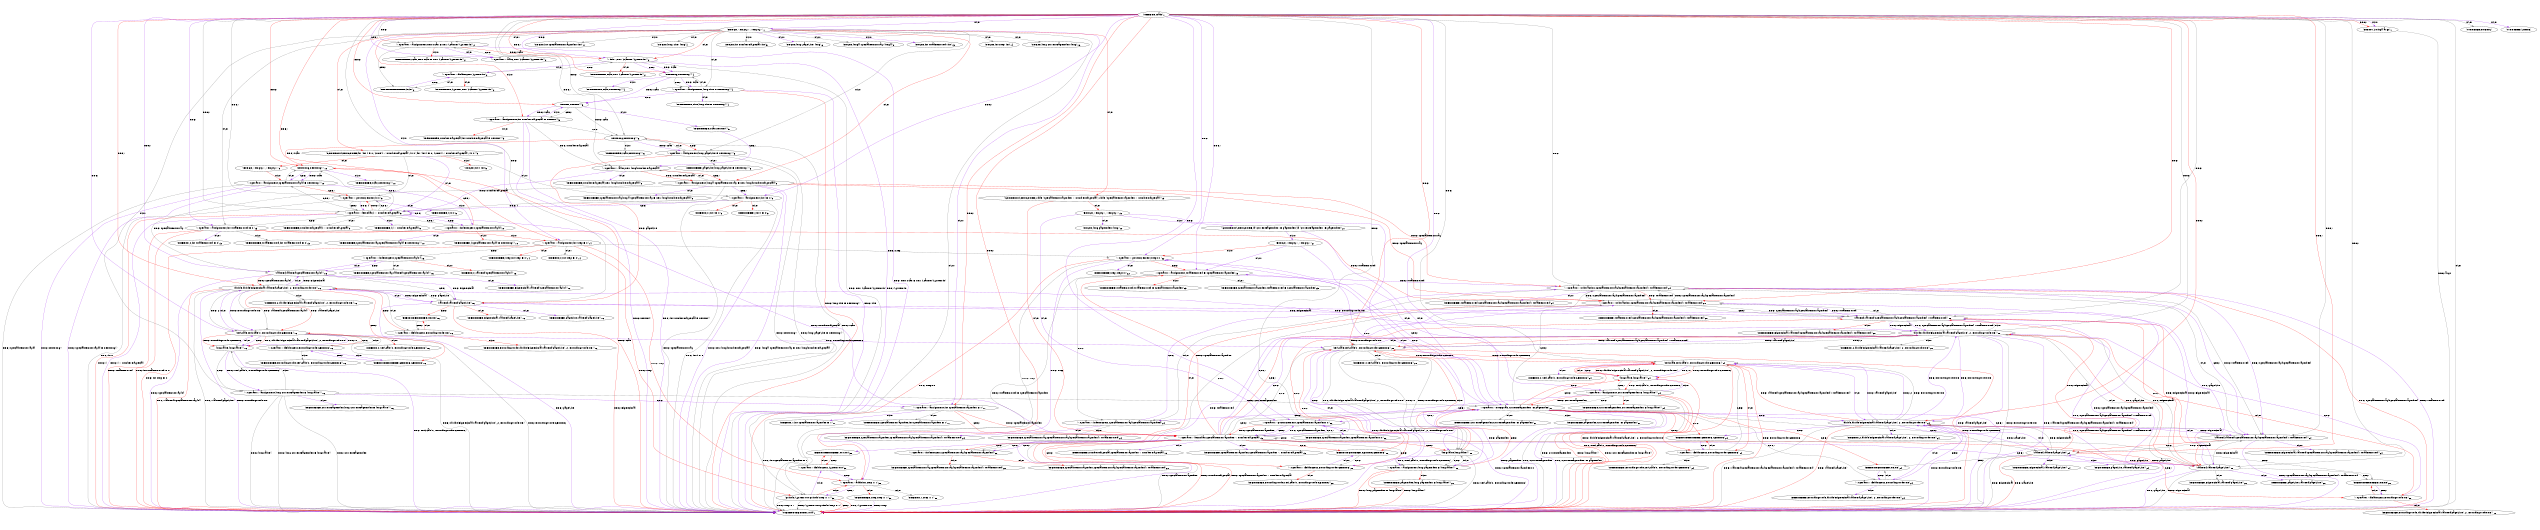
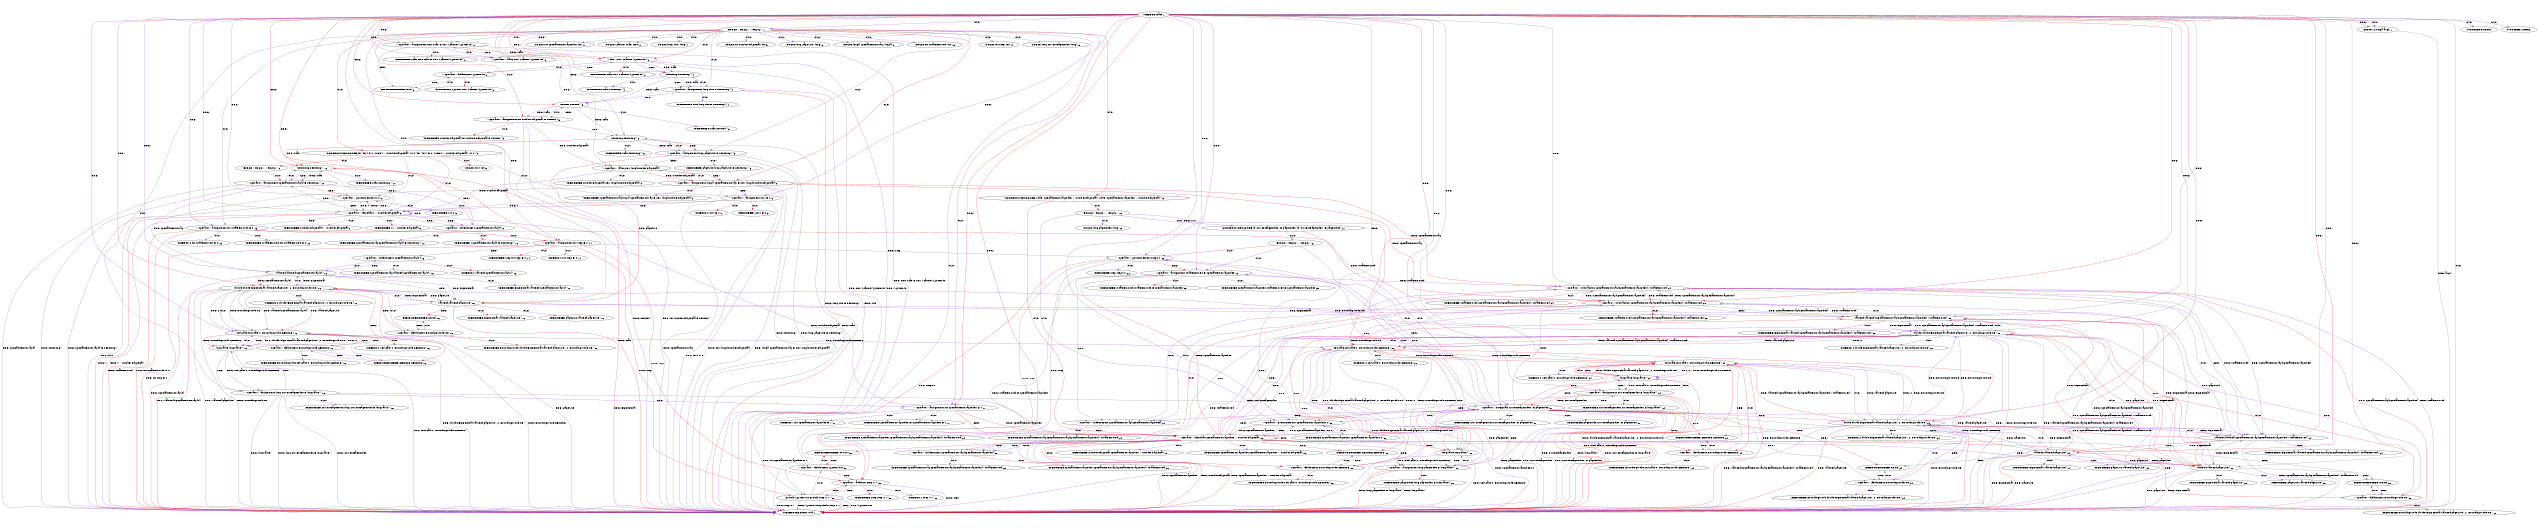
node "(LOCAL,Scanner scan: ANY)": added
edge "(IDENTIFIER,scan,nextInt())" -> "(<operator>.alloc,new long[numberOfSpecial])": now "(<operator>.assignment,long pageSize = nextLong())" -> "(<operator>.alloc,new long[numberOfSpecial])"
edge "(METHOD,main)" -> "(<operator>.postIncrement,specialItemArrayIndex++)": label "DDG: " -> "DDG: i++"
edge "(IDENTIFIER,step,step + 1)" -> "(METHOD_RETURN,void)": now "(<operator>.addition,step + 1)" -> "(METHOD_RETURN,void)"
